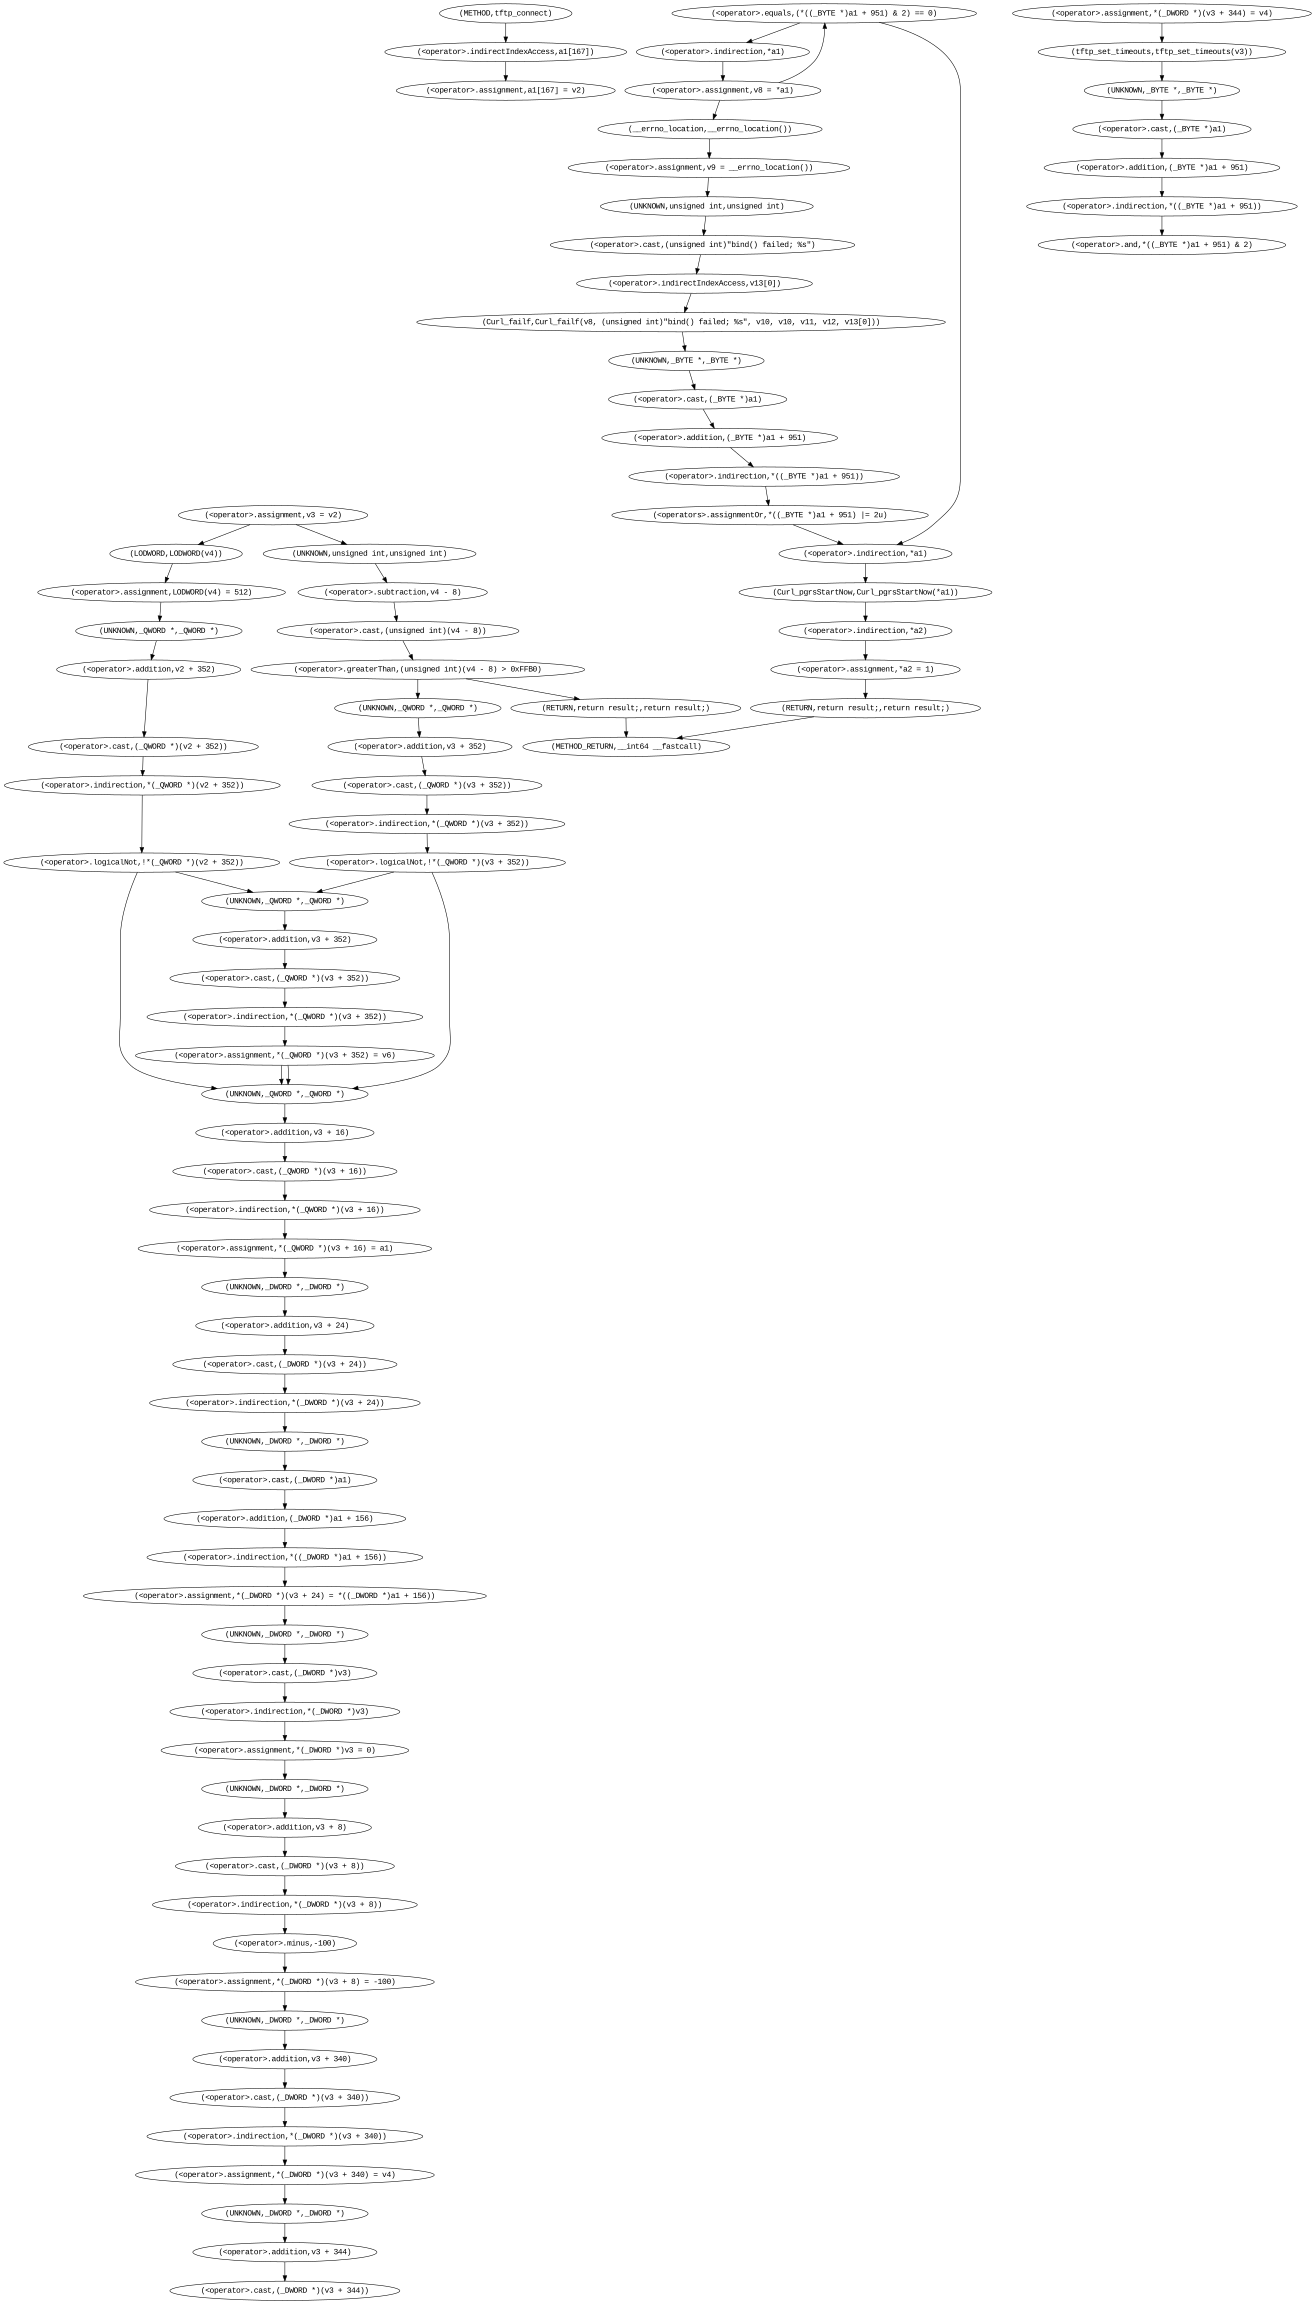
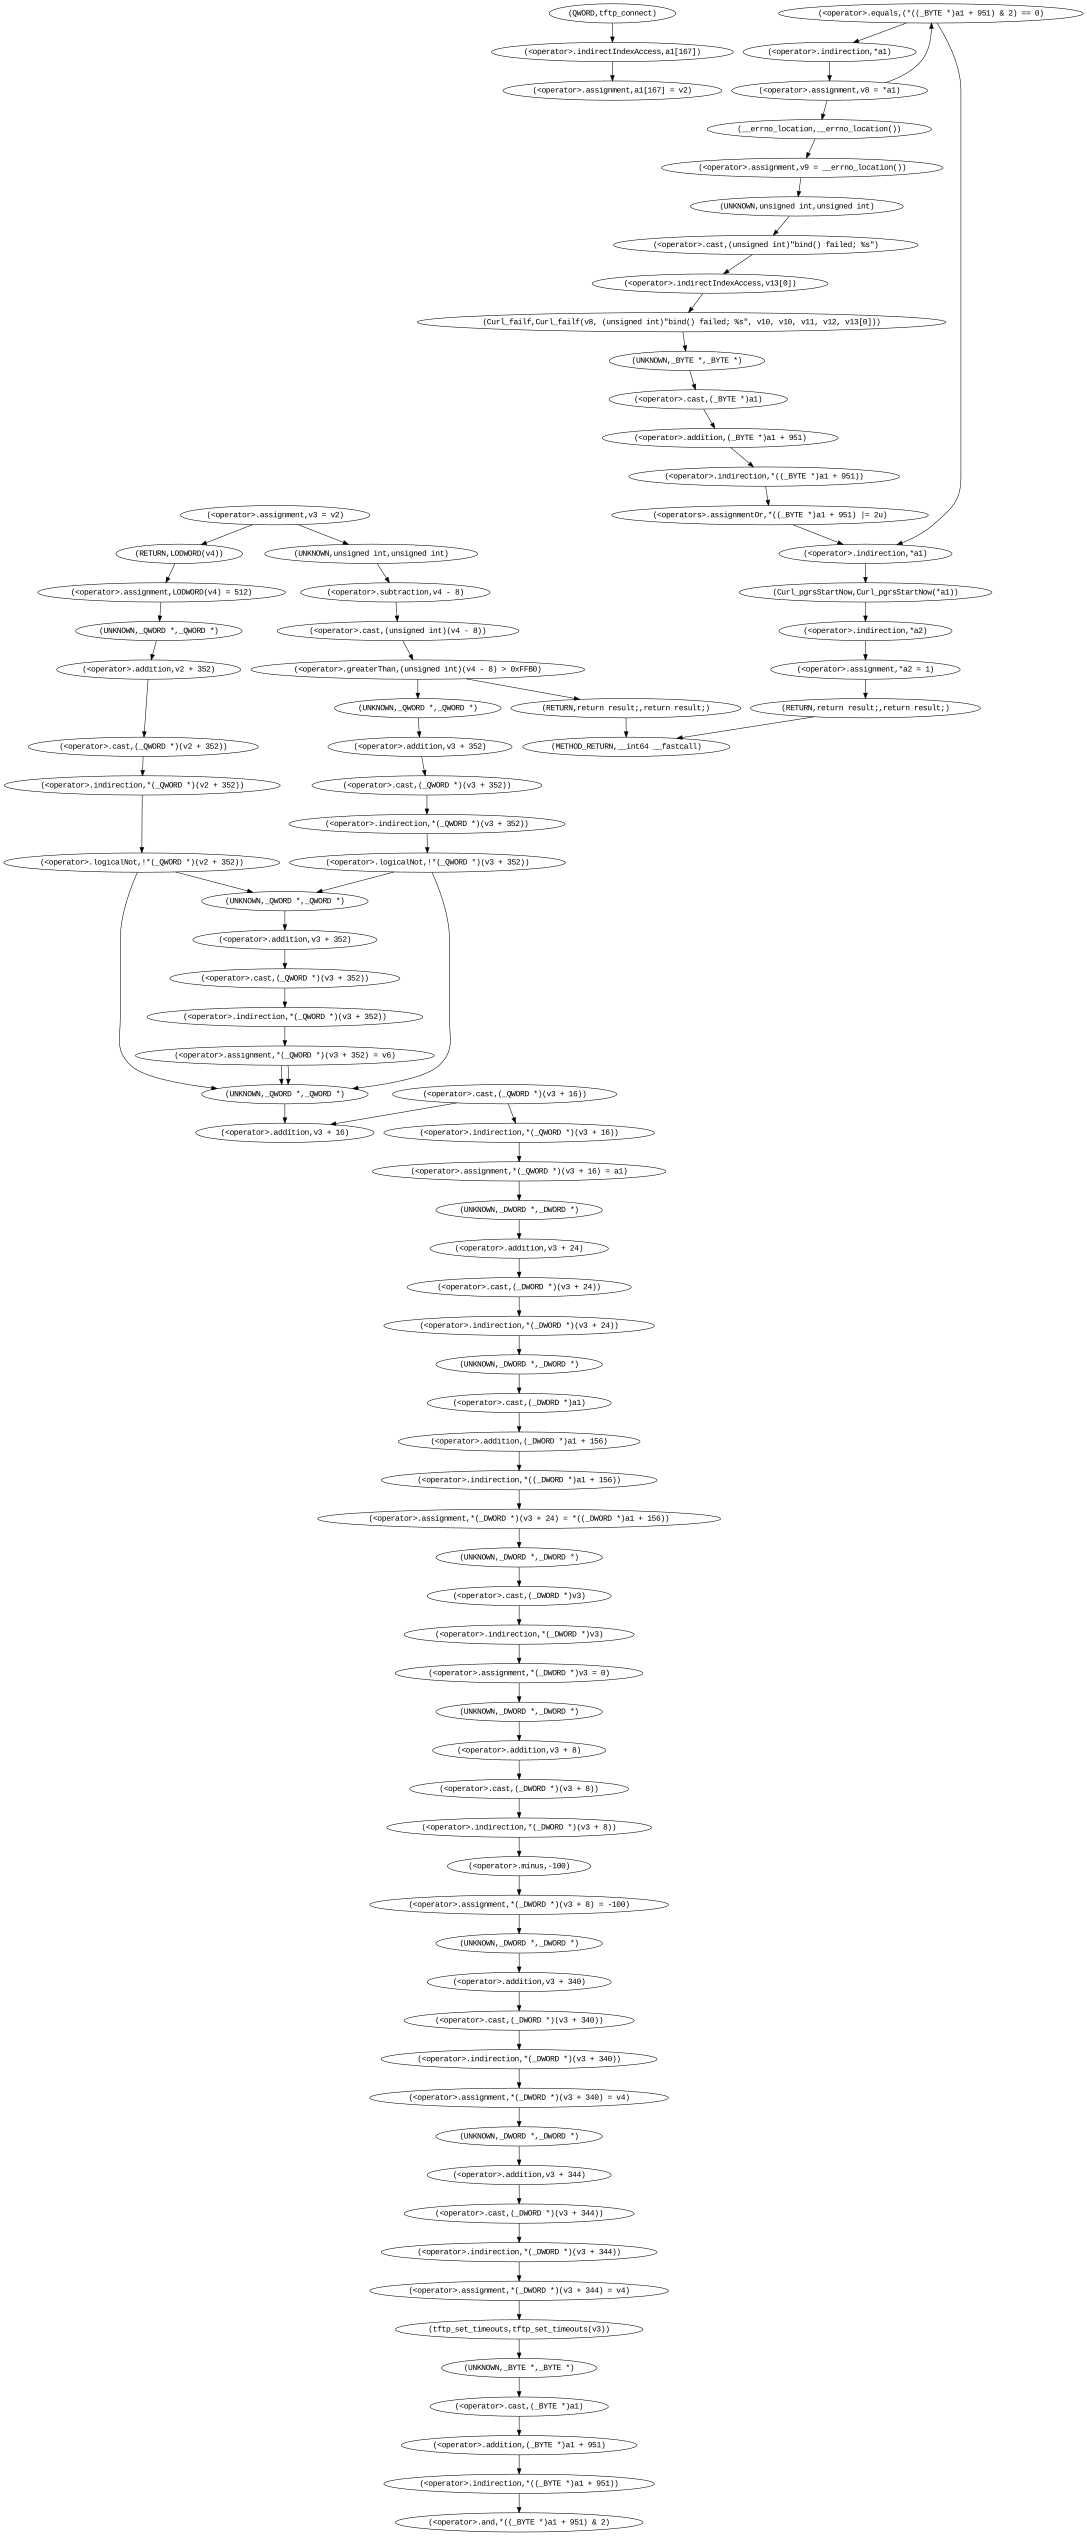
node "(METHOD,tftp_connect)": label "(METHOD,tftp_connect)" -> "(QWORD,tftp_connect)"
node "(LODWORD,LODWORD(v4))": label "(LODWORD,LODWORD(v4))" -> "(RETURN,LODWORD(v4))"
edge "(<operator>.addition,v3 + 16)" -> "(<operator>.cast,(_QWORD *)(v3 + 16))": reversed
node "(<operator>.indirection,*(_DWORD *)(v3 + 344))": added
